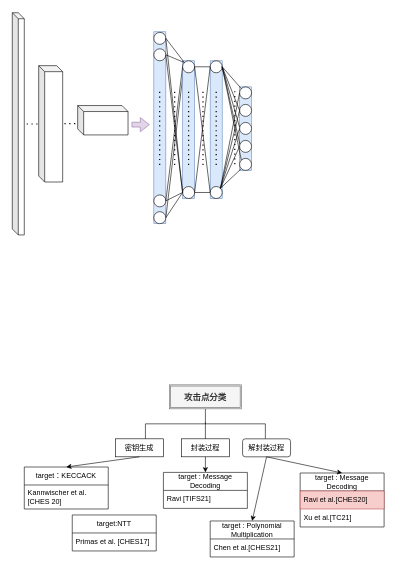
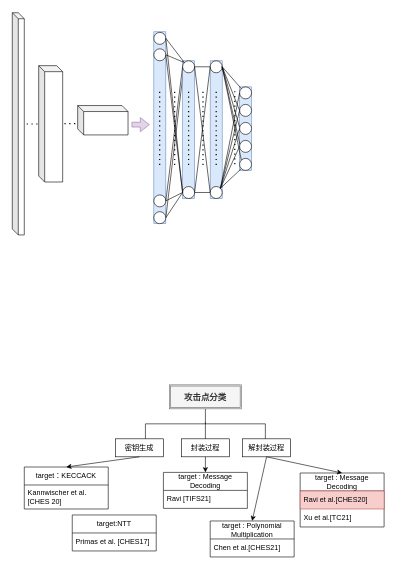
node "解封装过程": shape rounded rectangle -> rectangle
